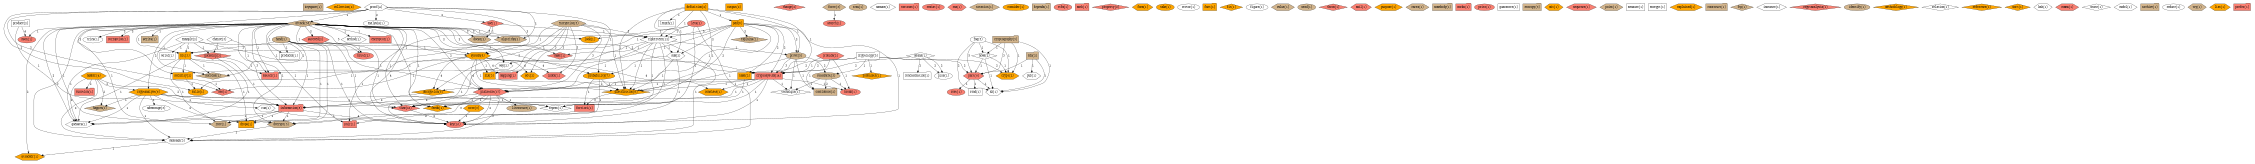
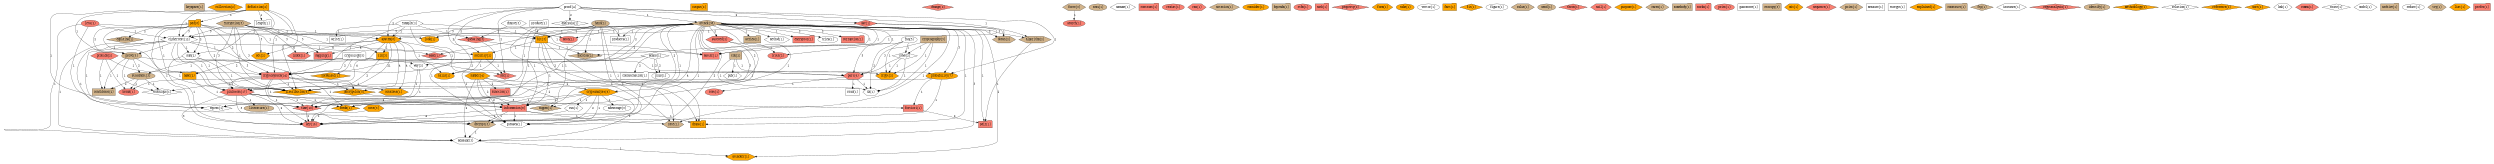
node "analysis(1)": shape ellipse -> diamond
edge "hand(2)" -> "key(16)": removed, label "1"
